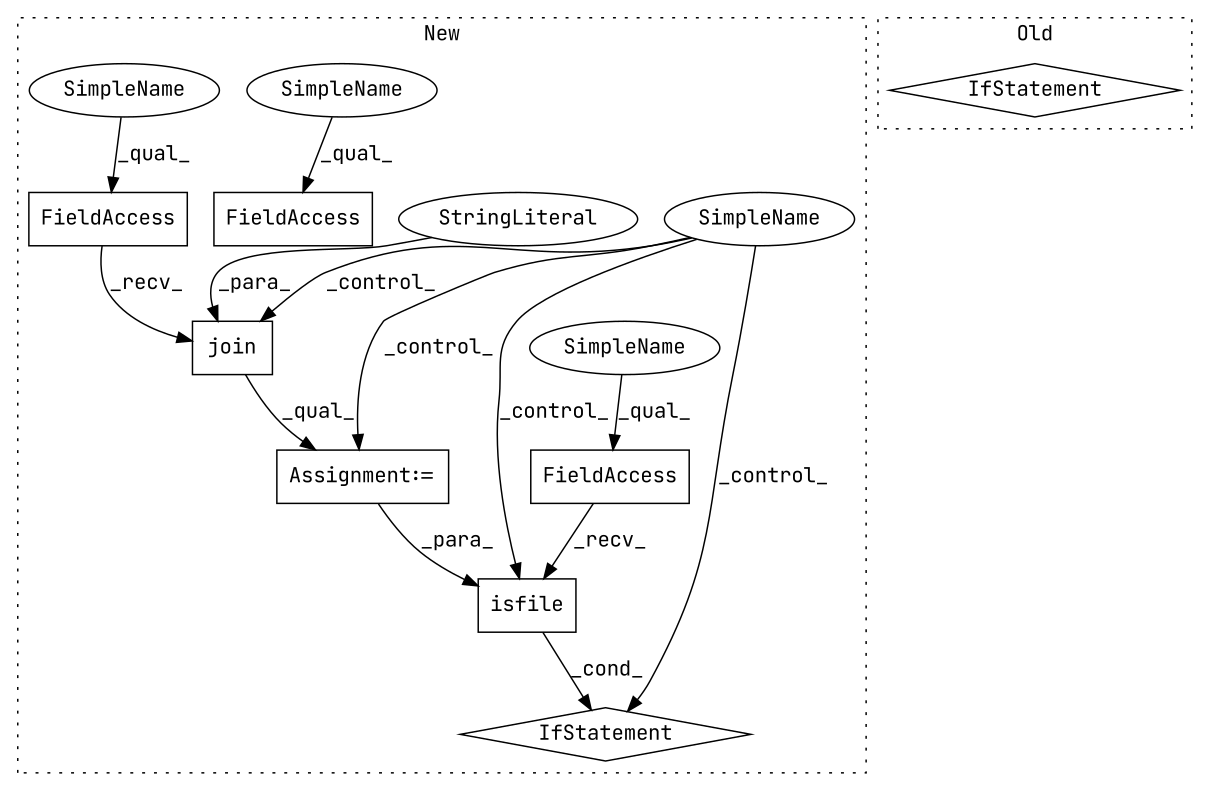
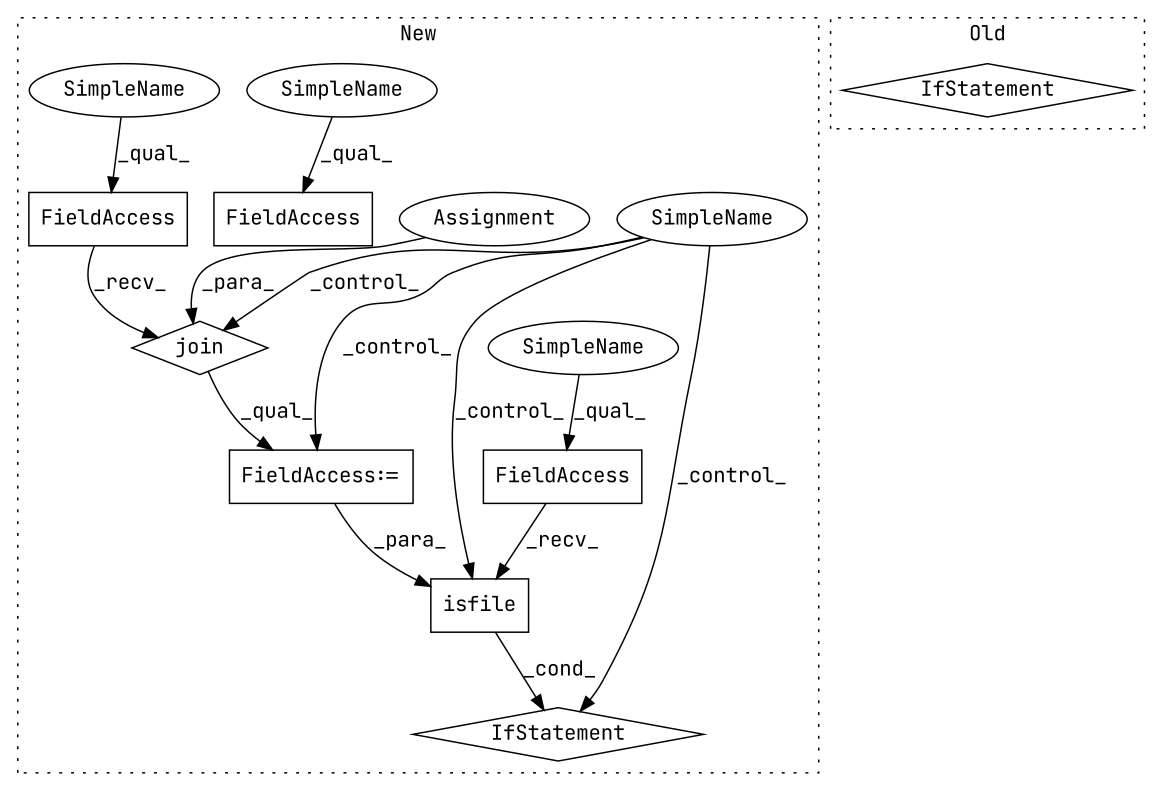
node "StringLiteral": label "StringLiteral" -> "Assignment"
node "join": shape box -> diamond
node "Assignment:=": label "Assignment:=" -> "FieldAccess:="
